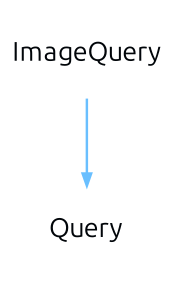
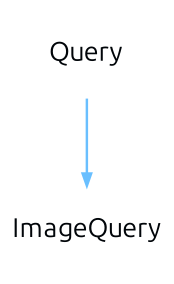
edge "ImageQuery" -> "Query": reversed
